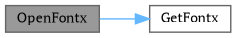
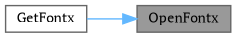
edge "OpenFontx" -> "GetFontx": reversed
